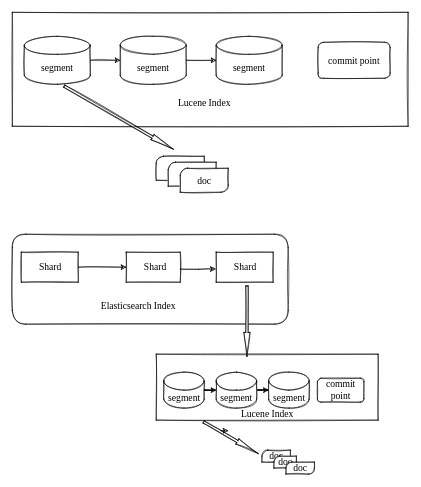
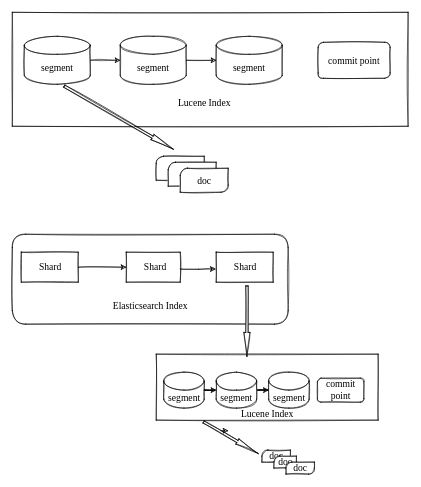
node "Elasticsearch Index": moved (138, 306) -> (150, 306)
